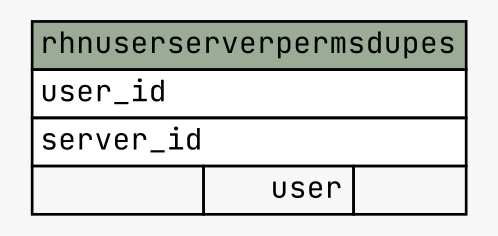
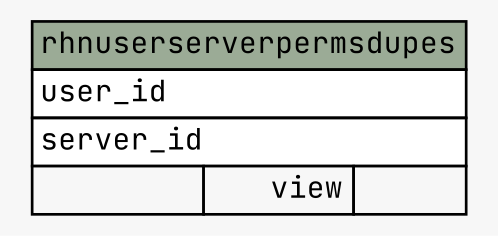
node "rhnuserserverpermsdupes": text "user" -> "view"
